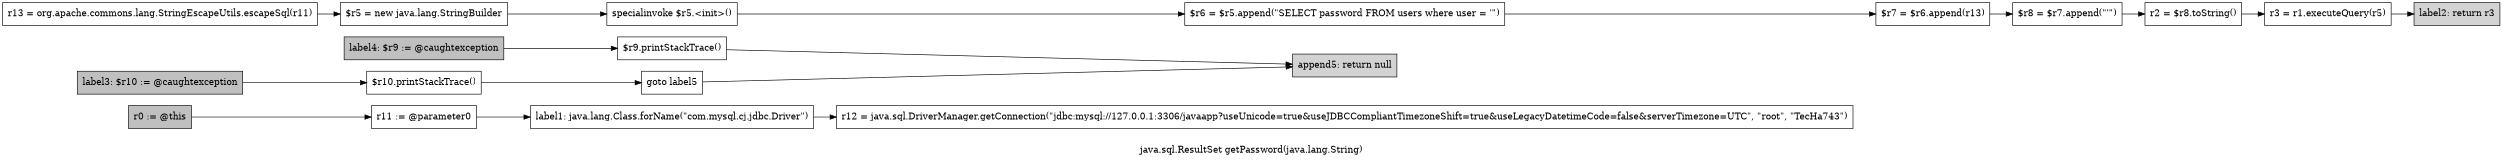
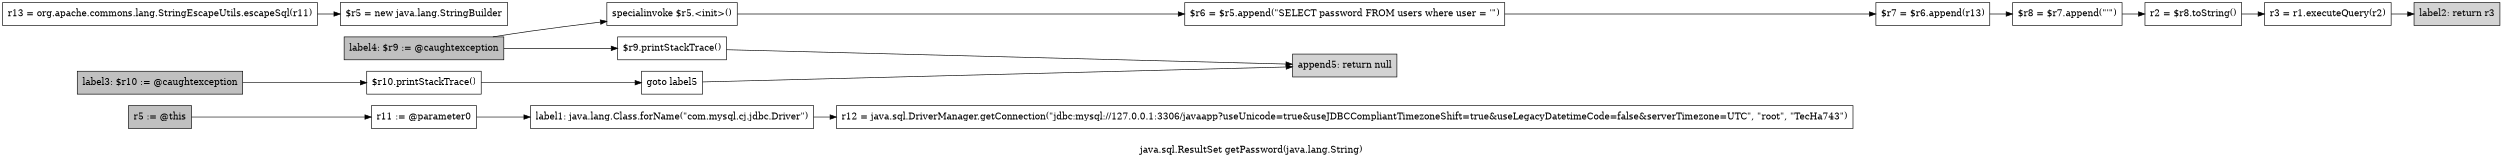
edge "$r5 = new java.lang.StringBuilder" -> "specialinvoke $r5.<init>()": now "label4: $r9 := @caughtexception" -> "specialinvoke $r5.<init>()"
node "r3 = r1.executeQuery(r5)": label "r3 = r1.executeQuery(r5)" -> "r3 = r1.executeQuery(r2)"
node "r0 := @this": label "r0 := @this" -> "r5 := @this"
